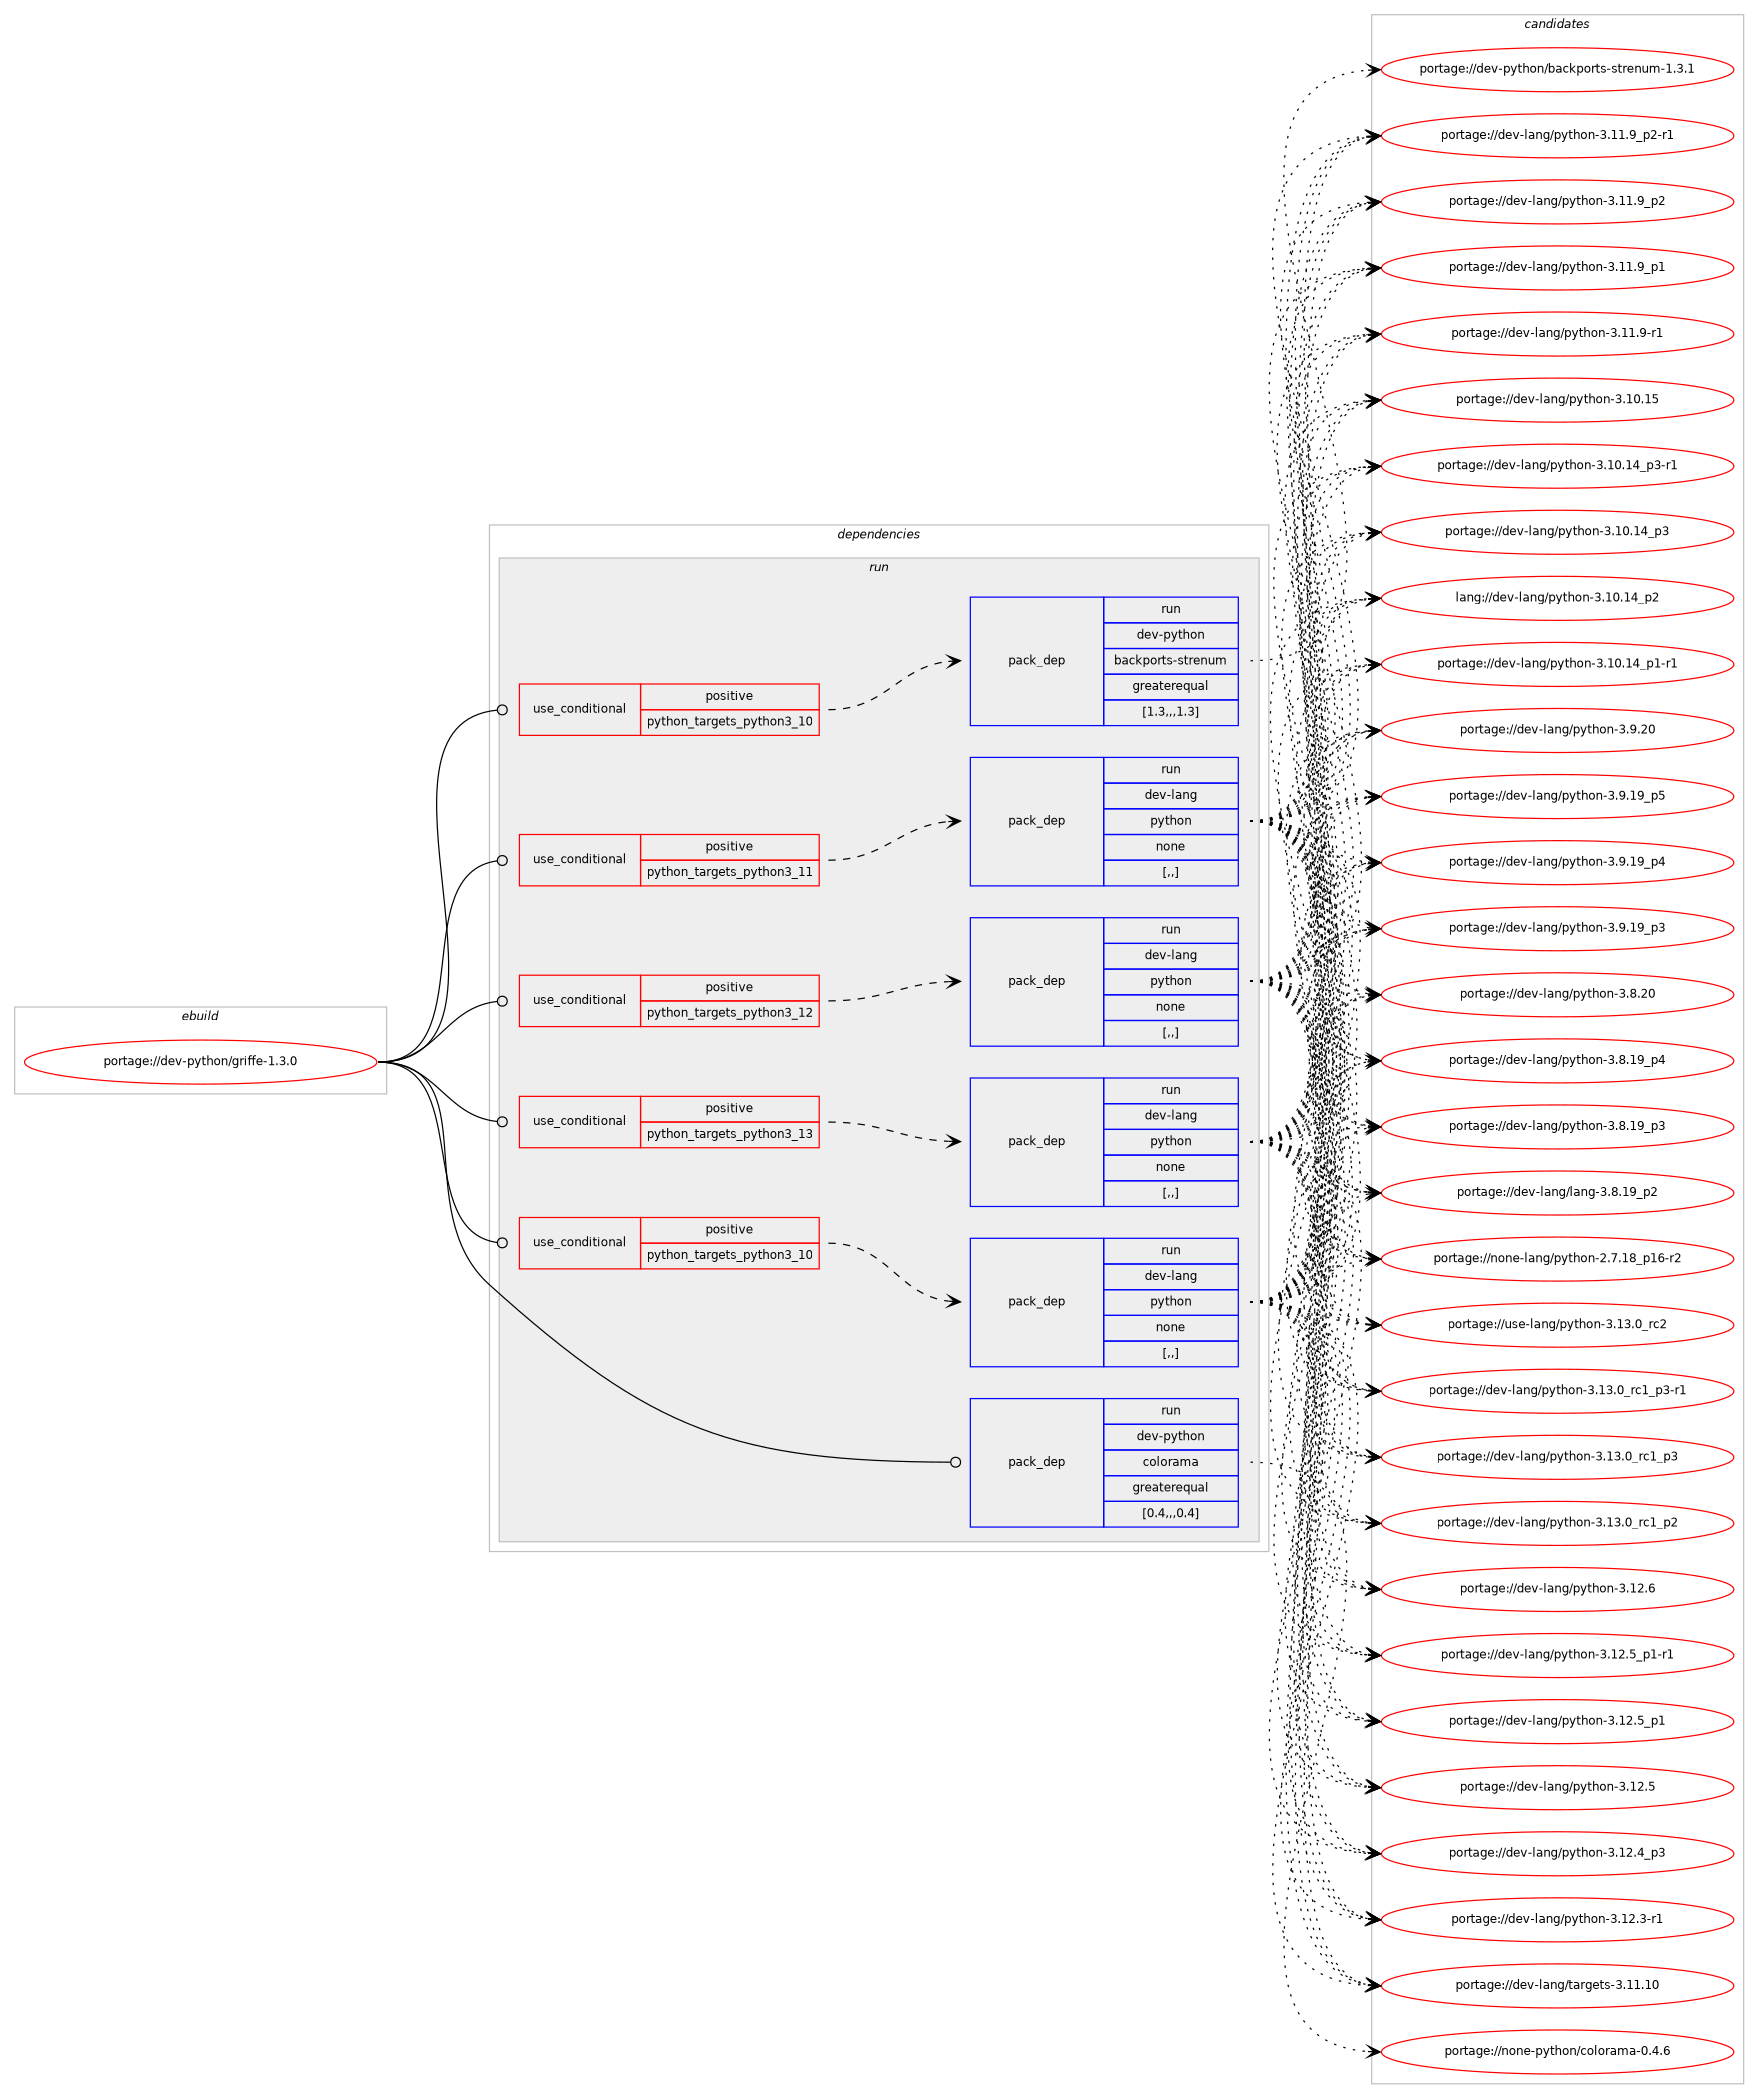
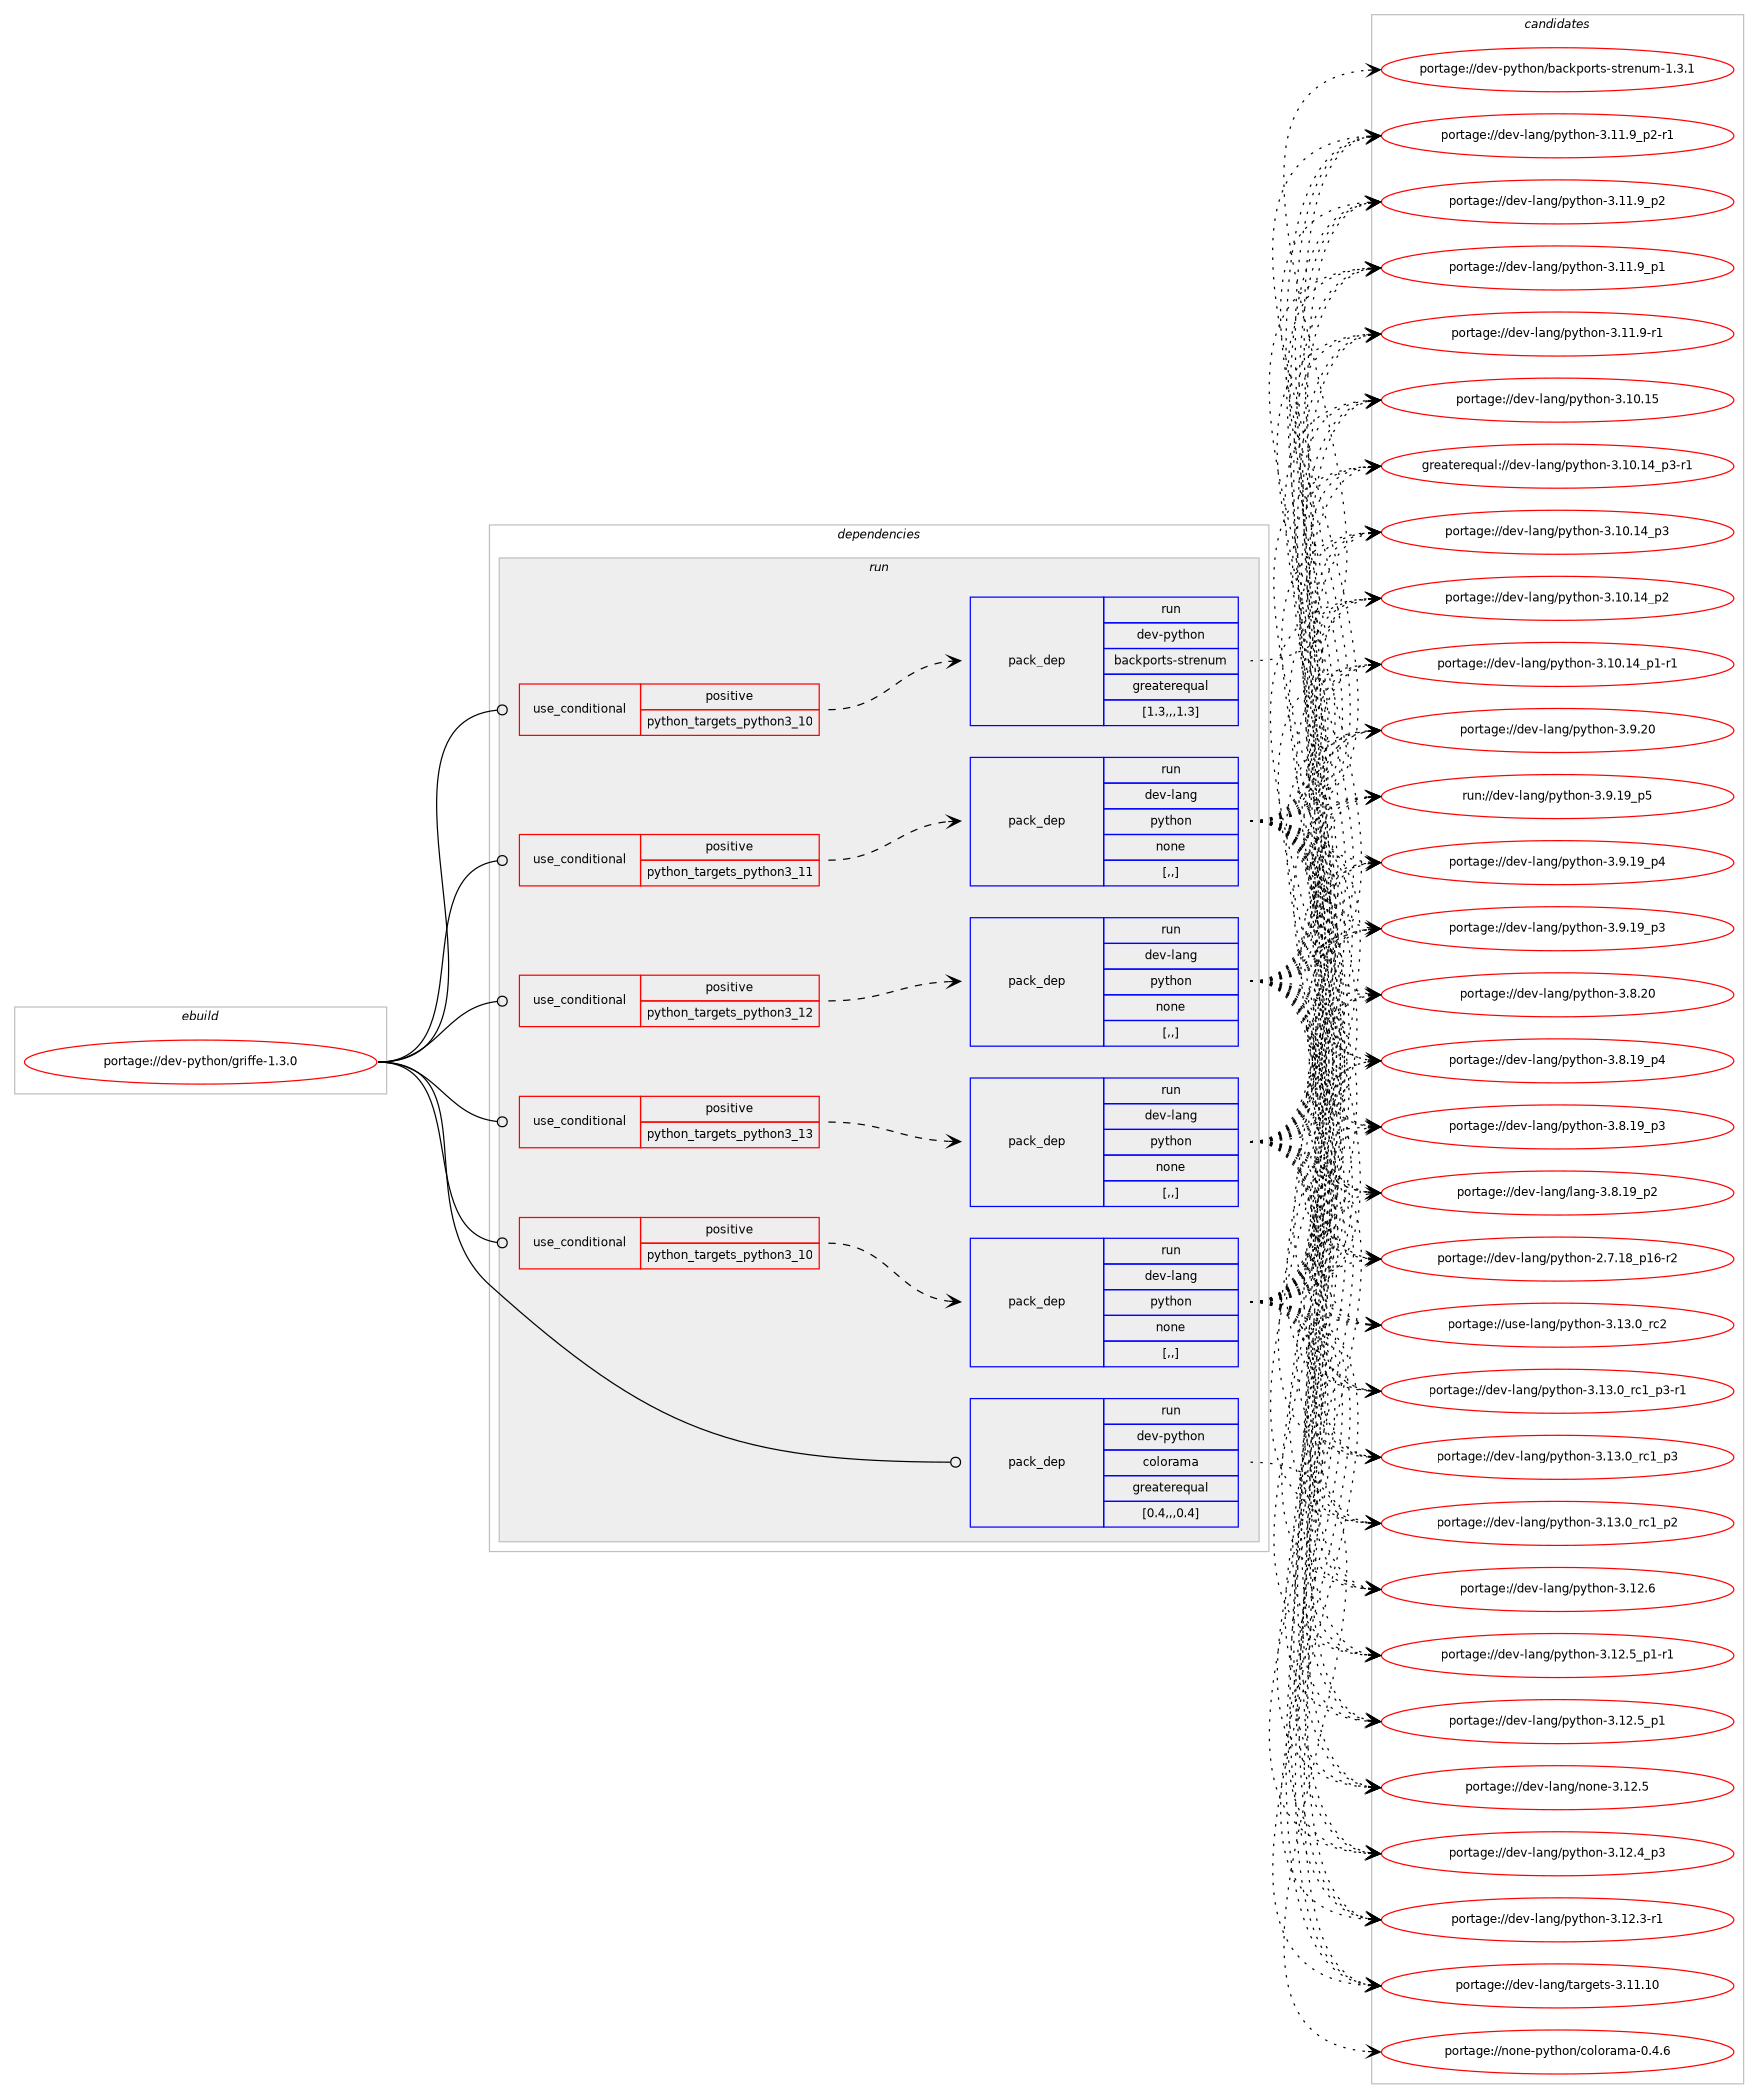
node "portage://dev-lang/python-3.10.14_p3-r1": label "portage://dev-lang/python-3.10.14_p3-r1" -> "greaterequal://dev-lang/python-3.10.14_p3-r1"
node "lang://dev-lang/python-3.10.14_p2": label "lang://dev-lang/python-3.10.14_p2" -> "portage://dev-lang/python-3.10.14_p2"
node "portage://dev-lang/python-3.9.19_p5": label "portage://dev-lang/python-3.9.19_p5" -> "run://dev-lang/python-3.9.19_p5"
node "portage://none-lang/python-2.7.18_p16-r2": label "portage://none-lang/python-2.7.18_p16-r2" -> "portage://dev-lang/python-2.7.18_p16-r2"
node "portage://dev-lang/python-3.12.5": label "portage://dev-lang/python-3.12.5" -> "portage://dev-lang/none-3.12.5"
